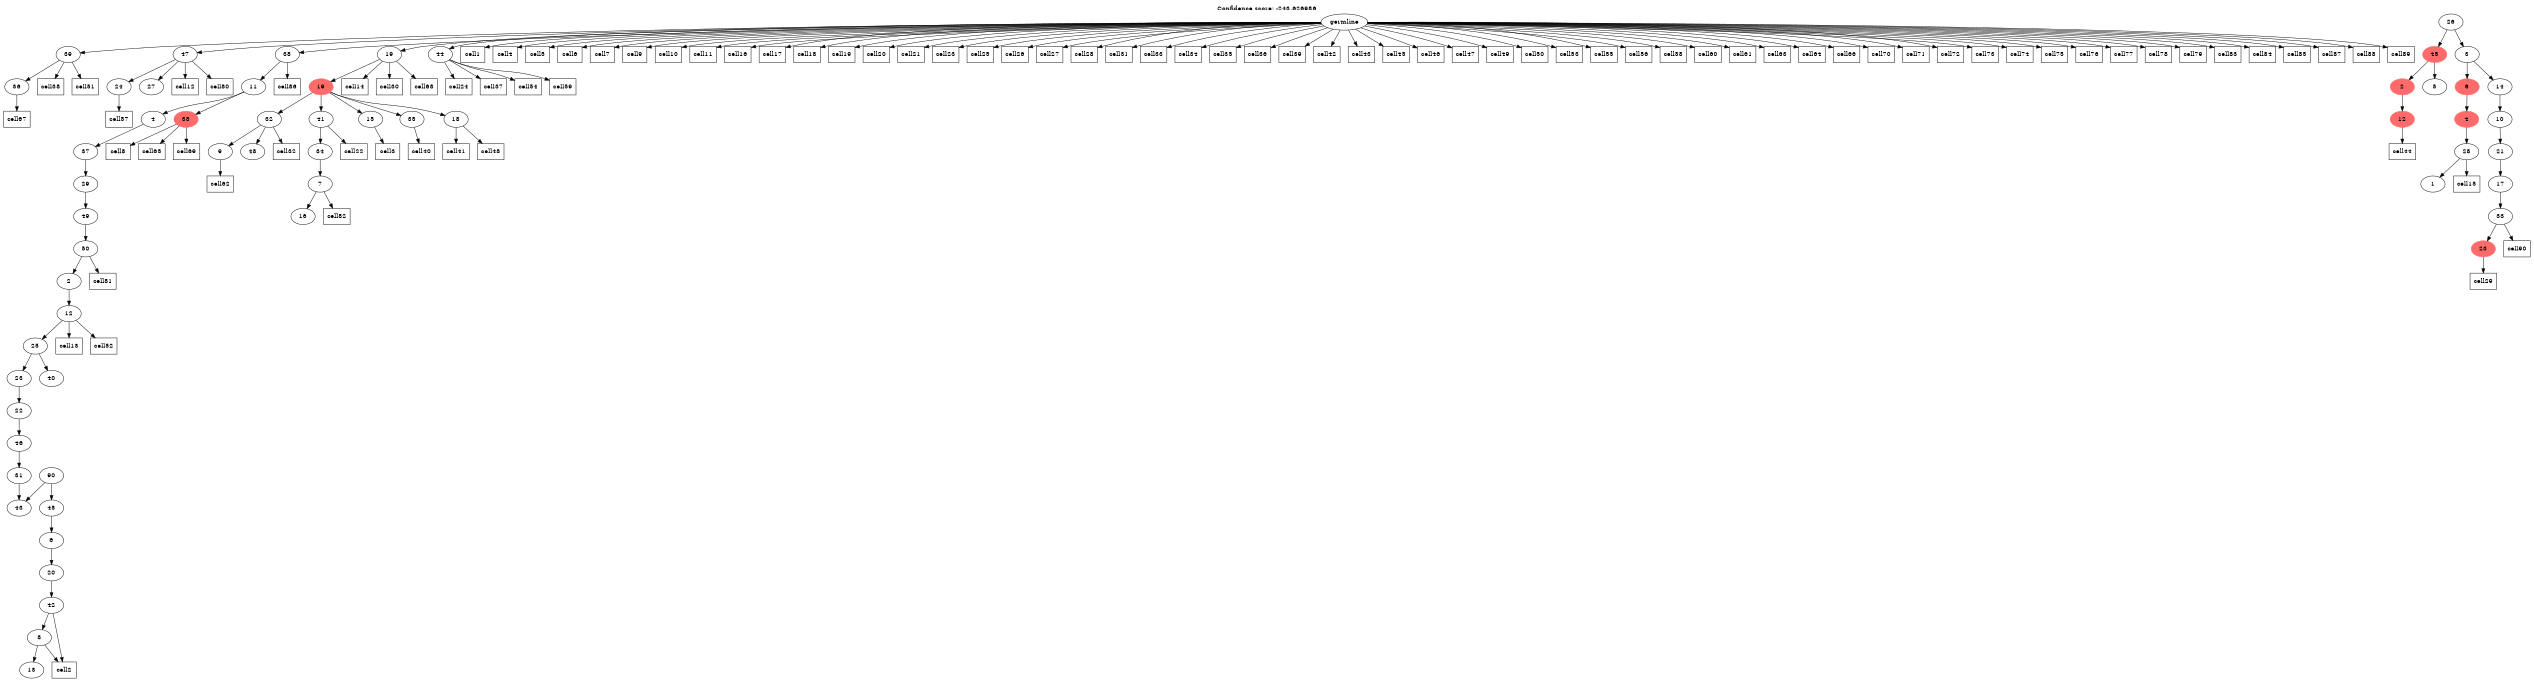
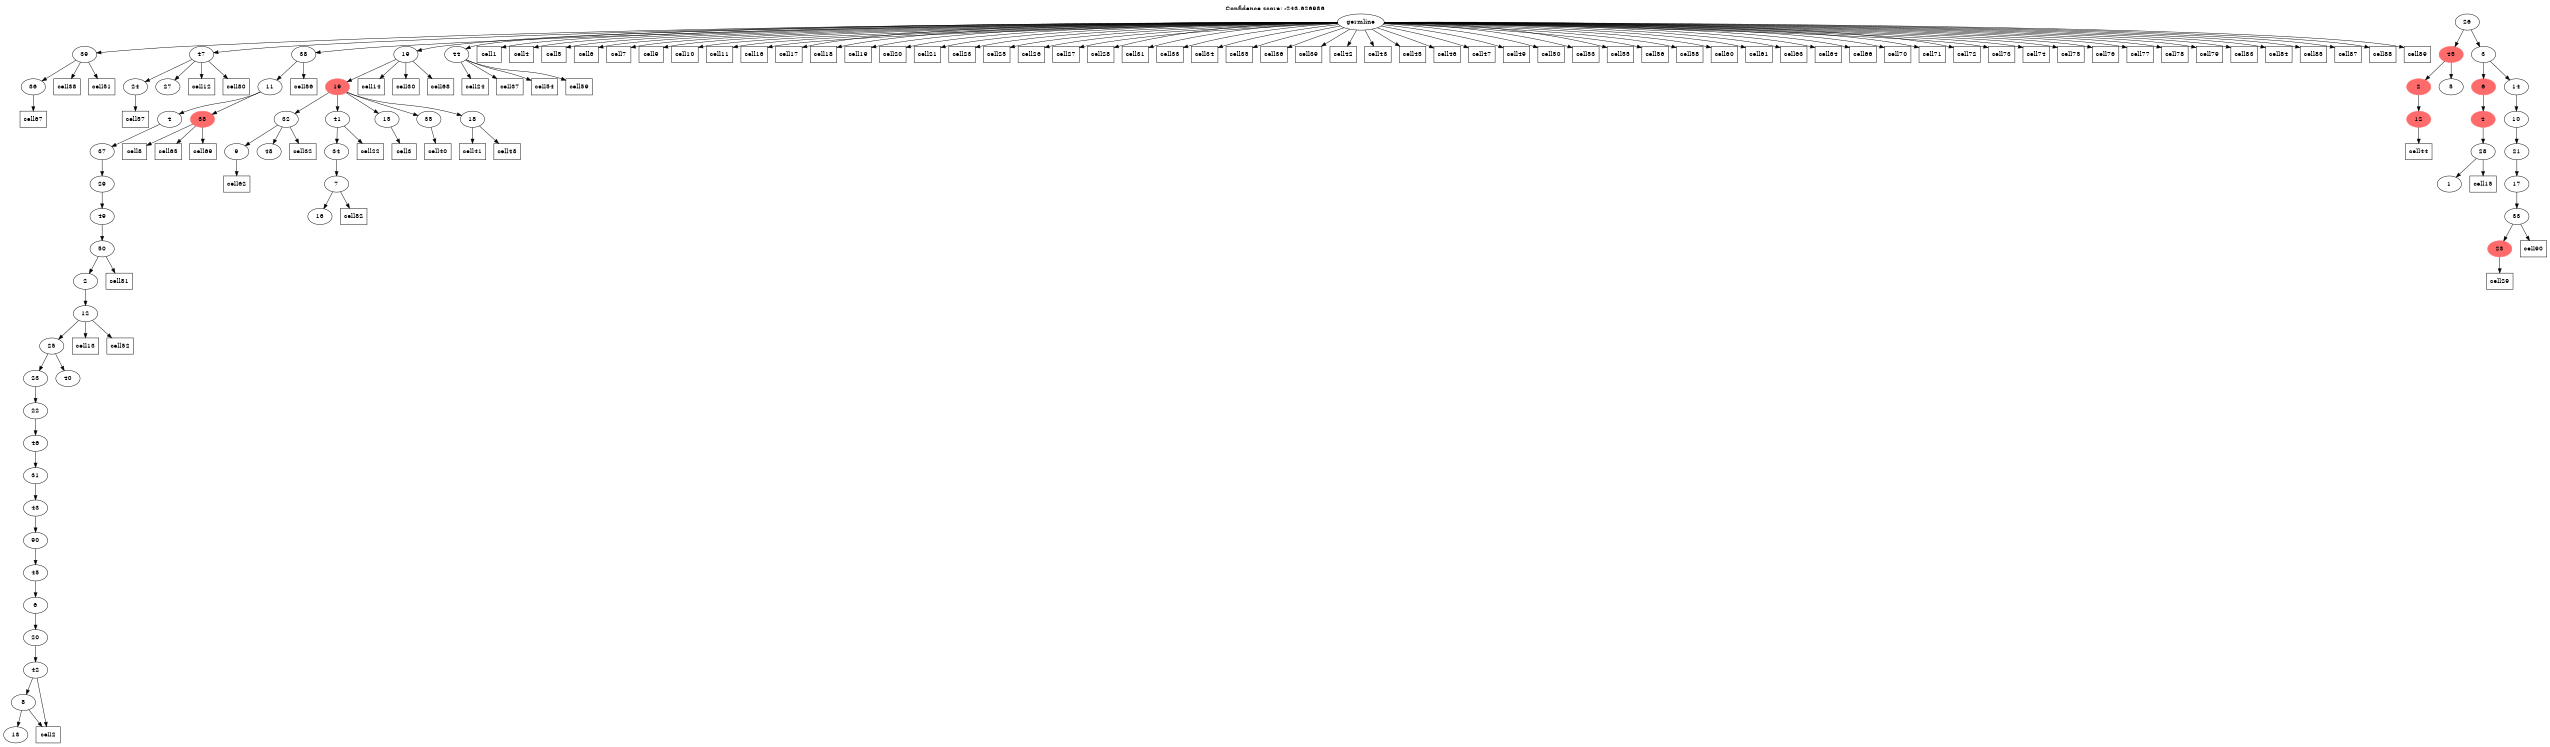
edge "90" -> "43": reversed
